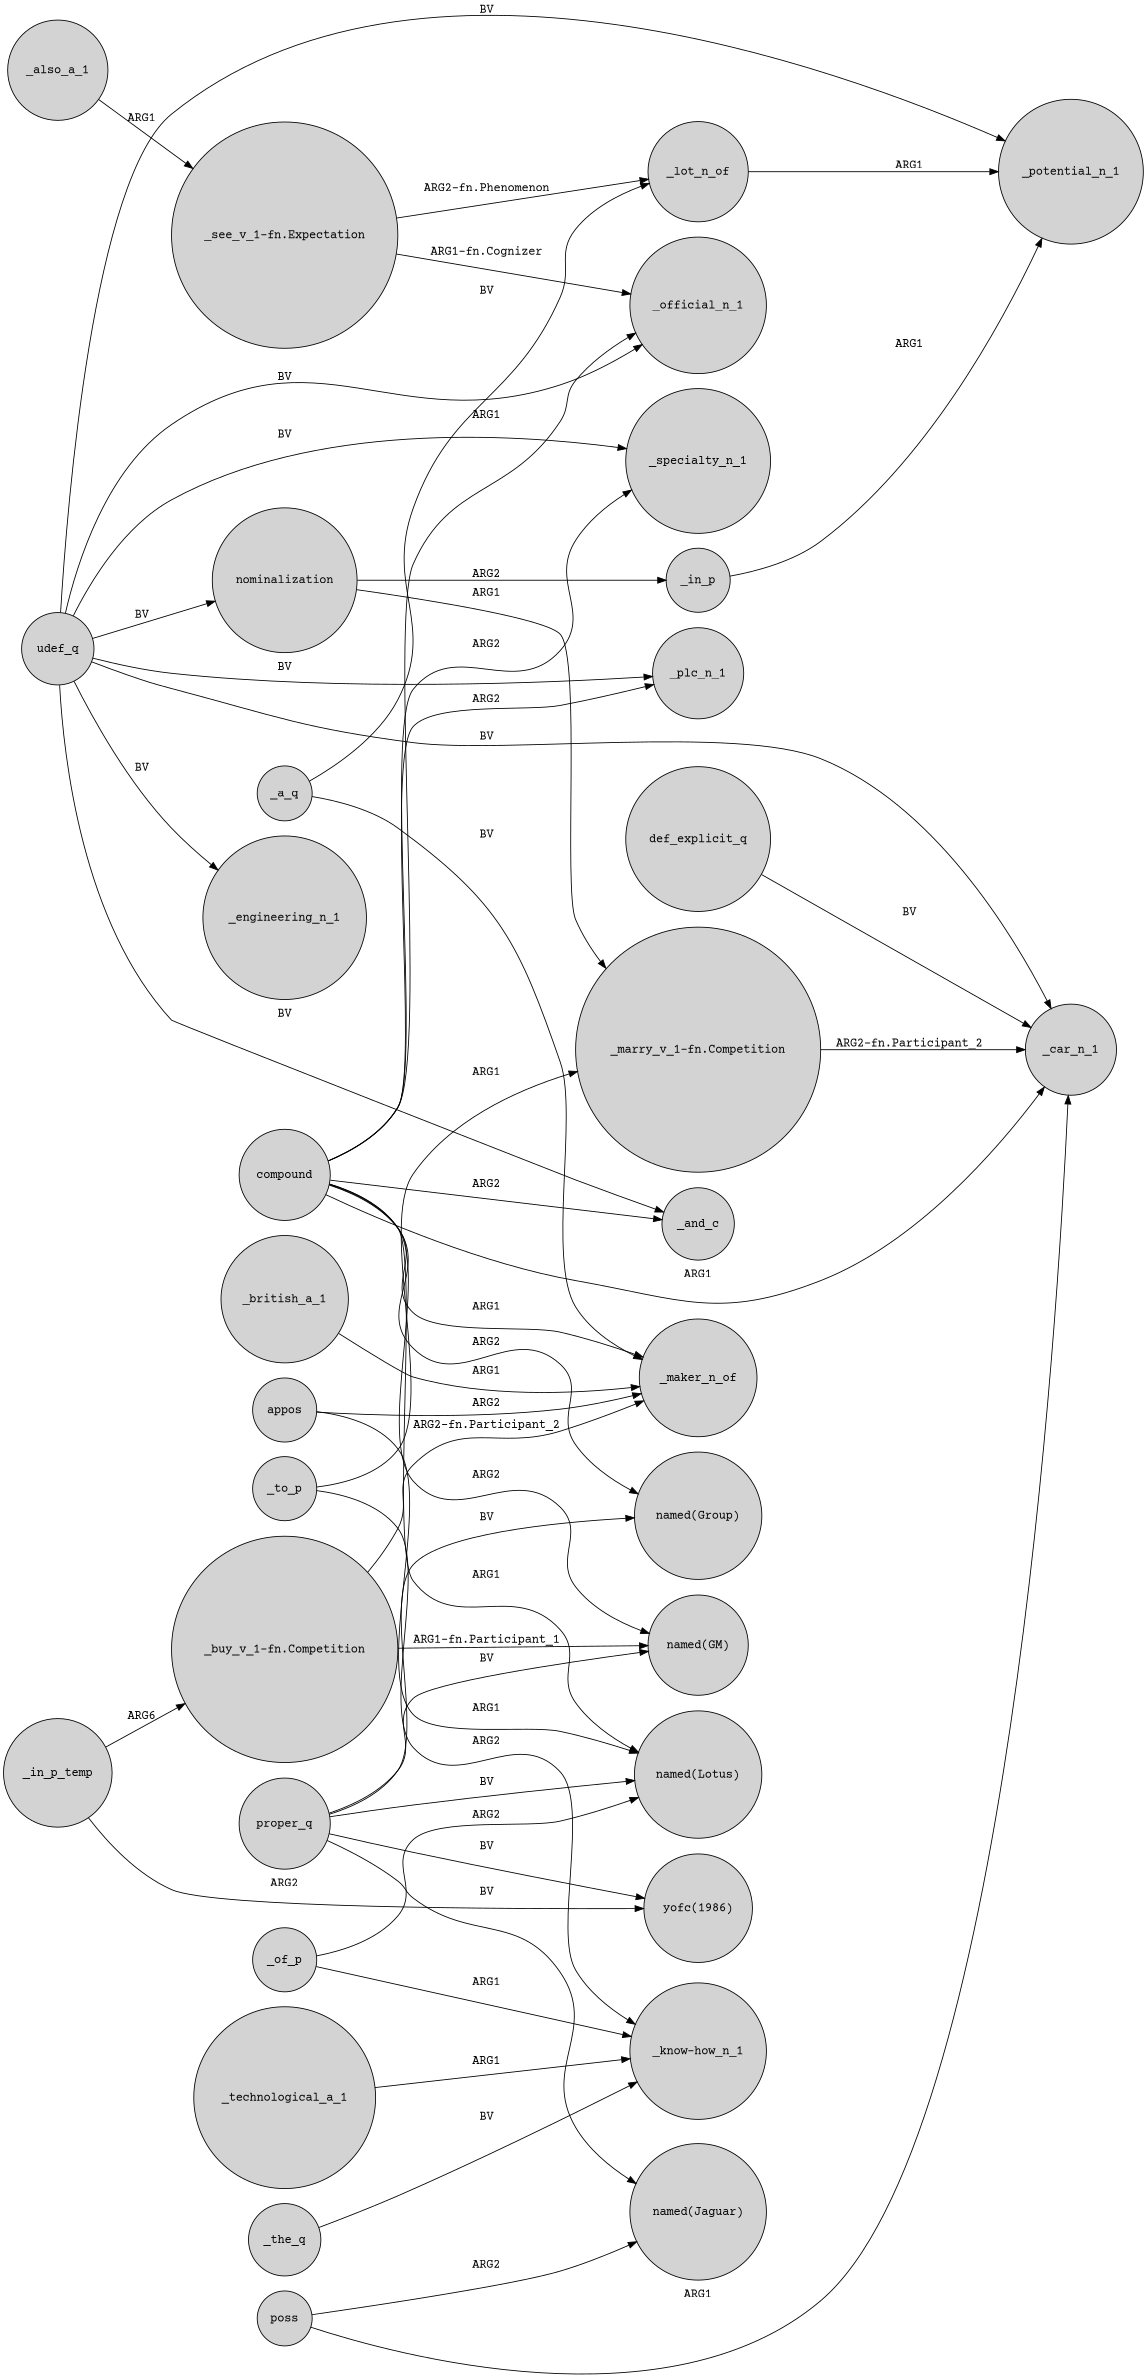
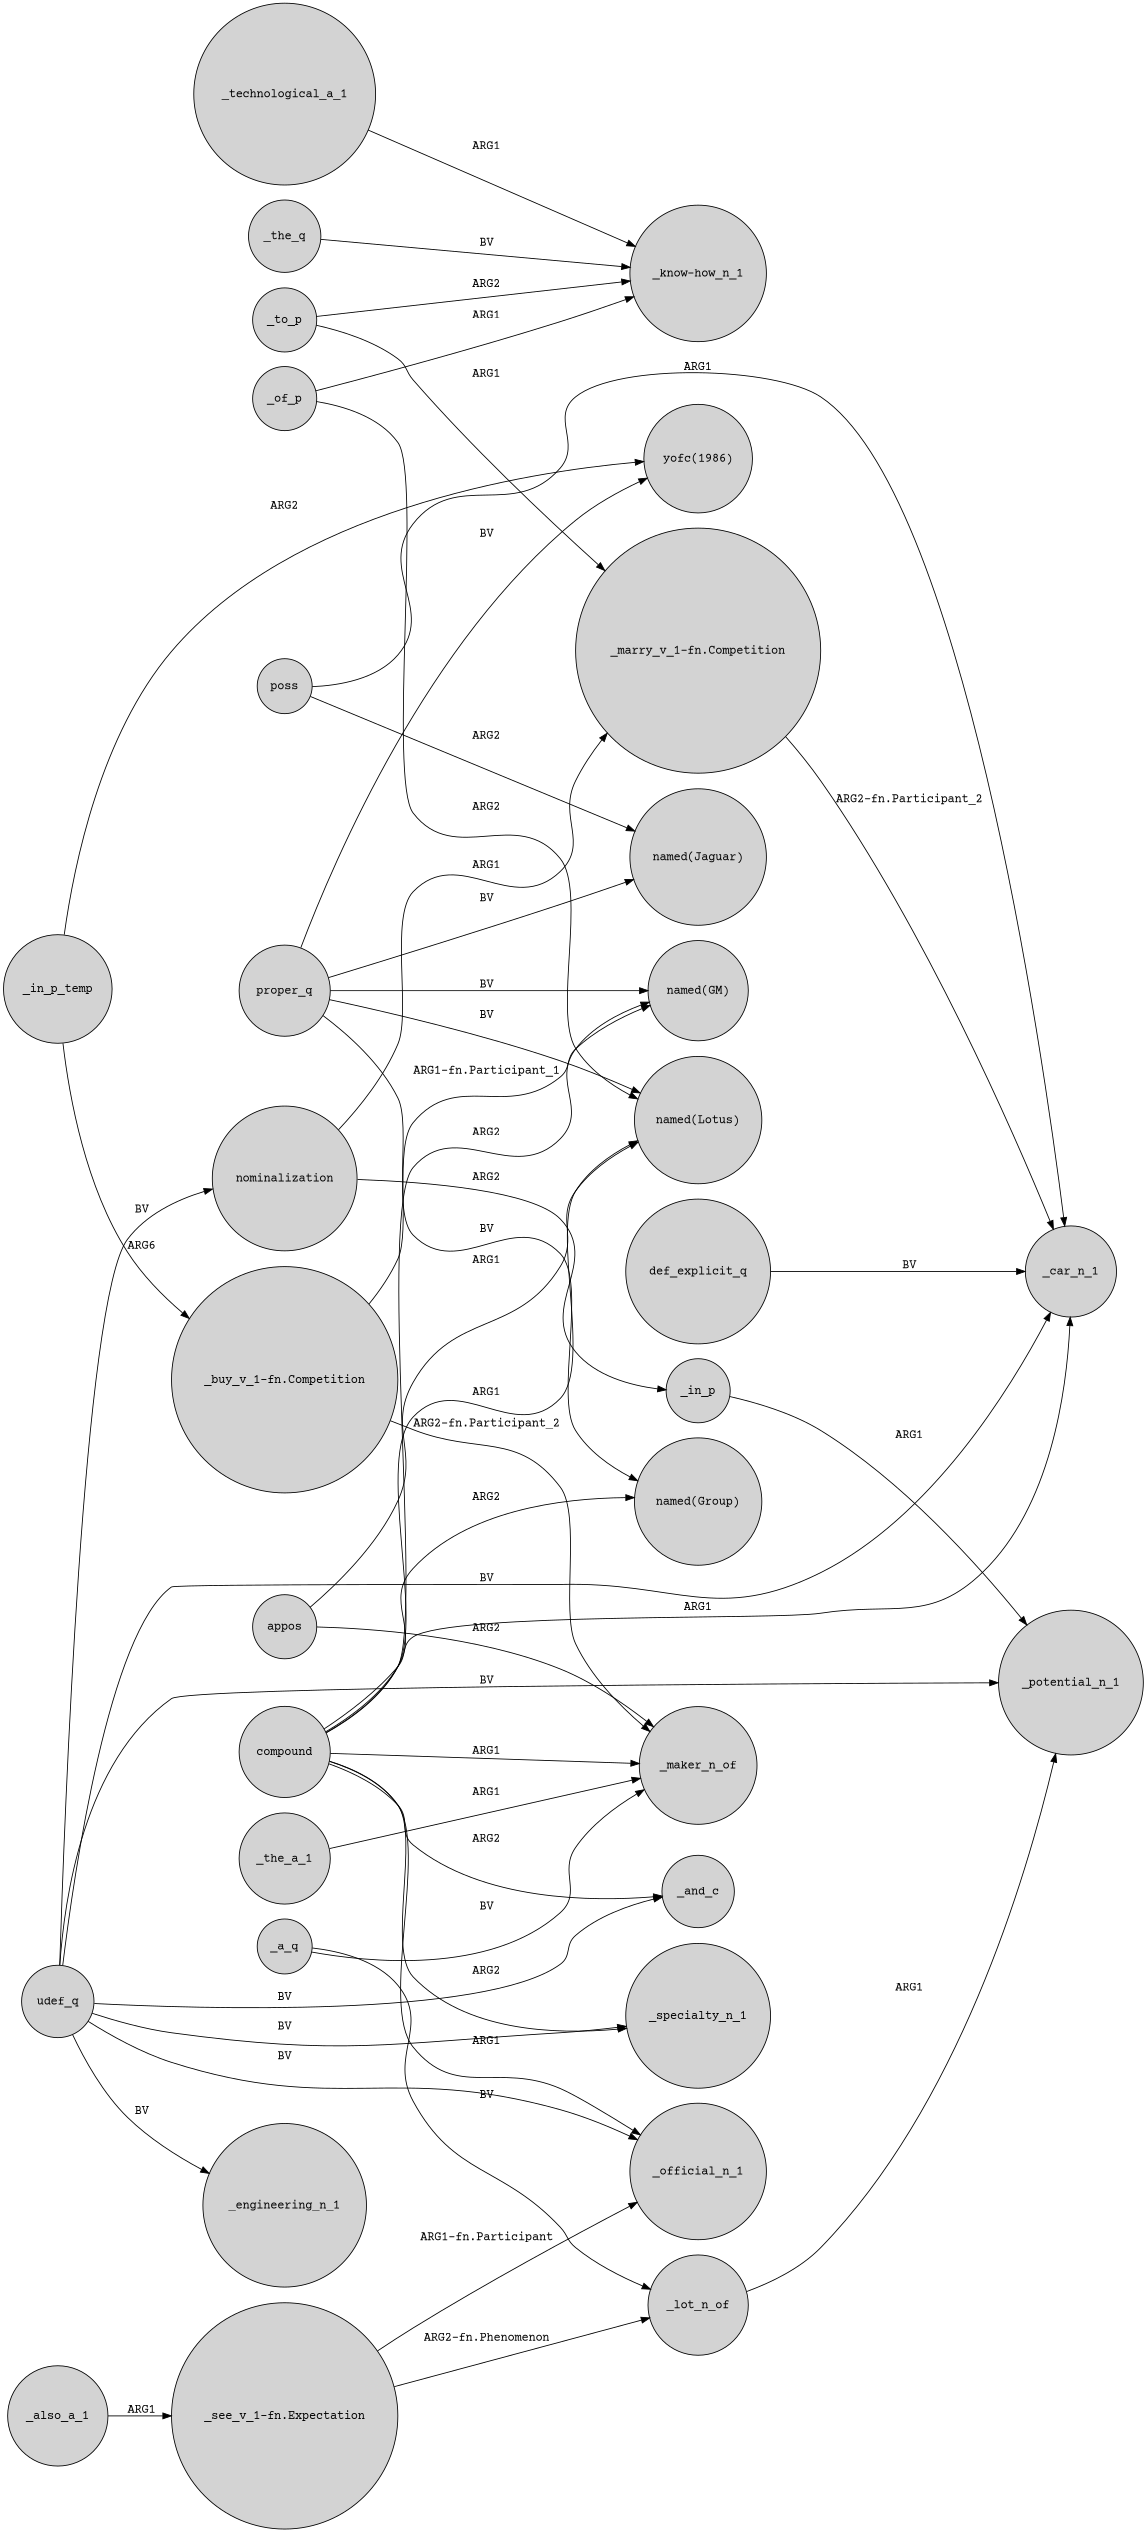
edge "_see_v_1-fn.Expectation" -> "_official_n_1": label "ARG1-fn.Cognizer" -> "ARG1-fn.Participant"
node "_plc_n_1": removed
node "_british_a_1": label "_british_a_1" -> "_the_a_1"
